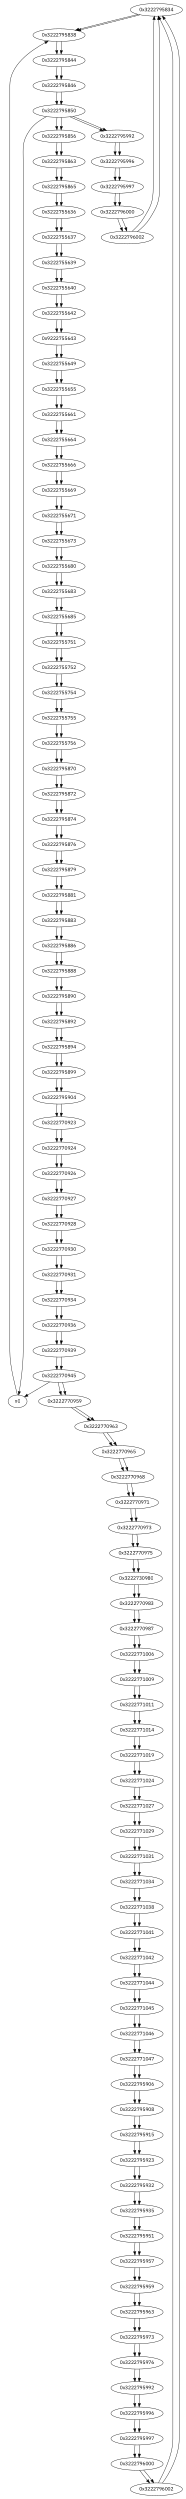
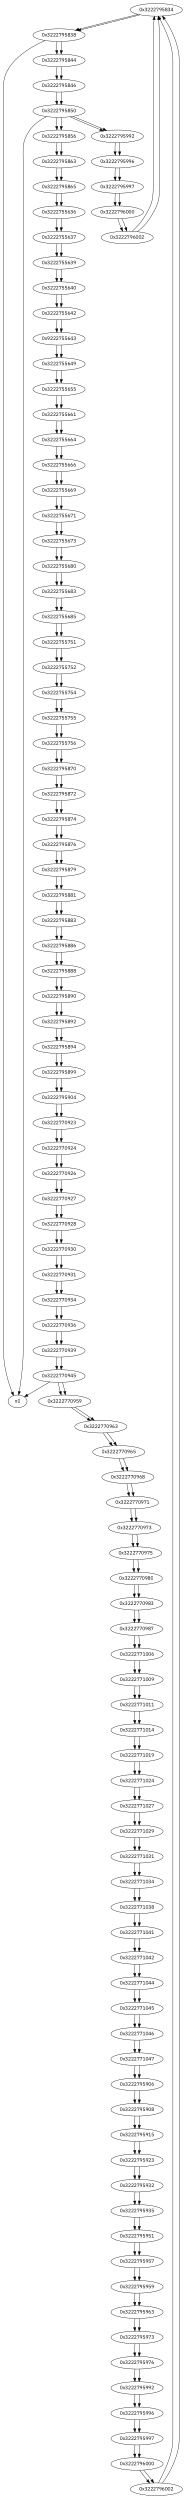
edge "n0" -> "0x3222795838": reversed
node "0x3222730980": label "0x3222730980" -> "0x3222770980"
